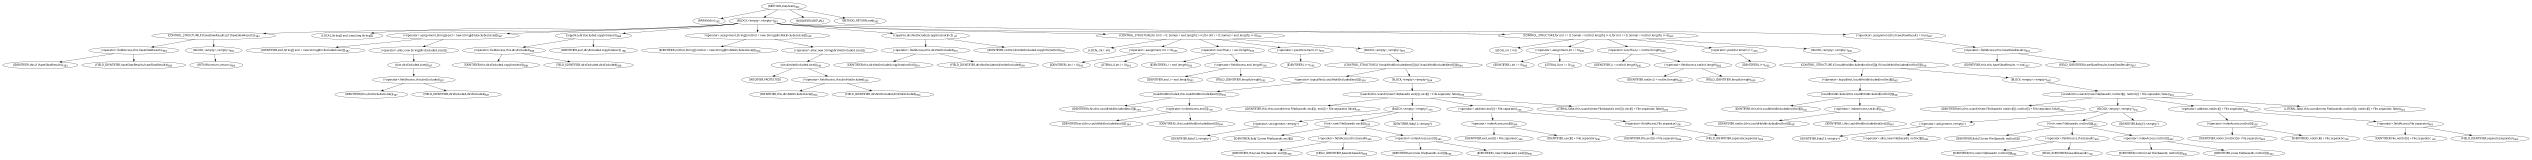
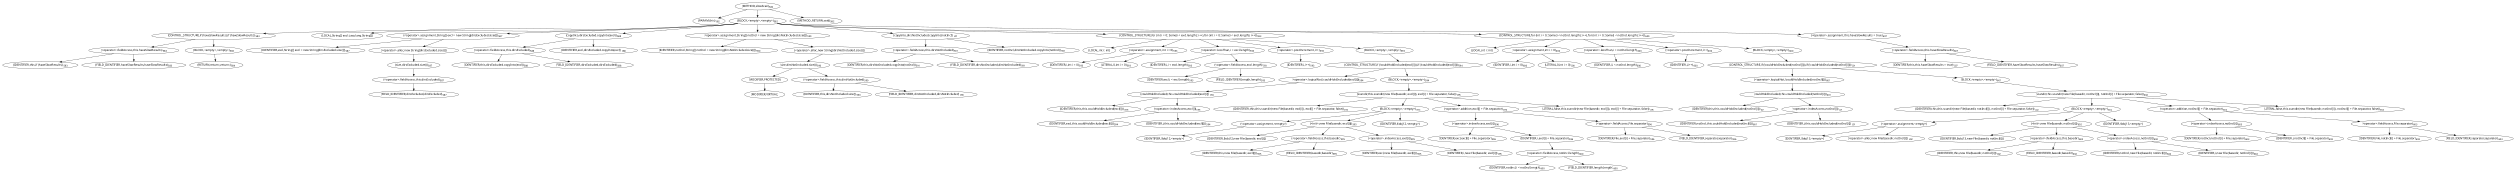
edge "(METHOD,slowScan)" -> "(MODIFIER,VIRTUAL)": now "(MODIFIER,PROTECTED)" -> "(MODIFIER,VIRTUAL)"
edge "(<operator>.lessThan,i < notIncl.length)" -> "(<operator>.fieldAccess,notIncl.length)": now "(IDENTIFIER,i,excl[i] + File.separator)" -> "(<operator>.fieldAccess,notIncl.length)"
node "(IDENTIFIER,this,dirsExcluded.size())": removed
